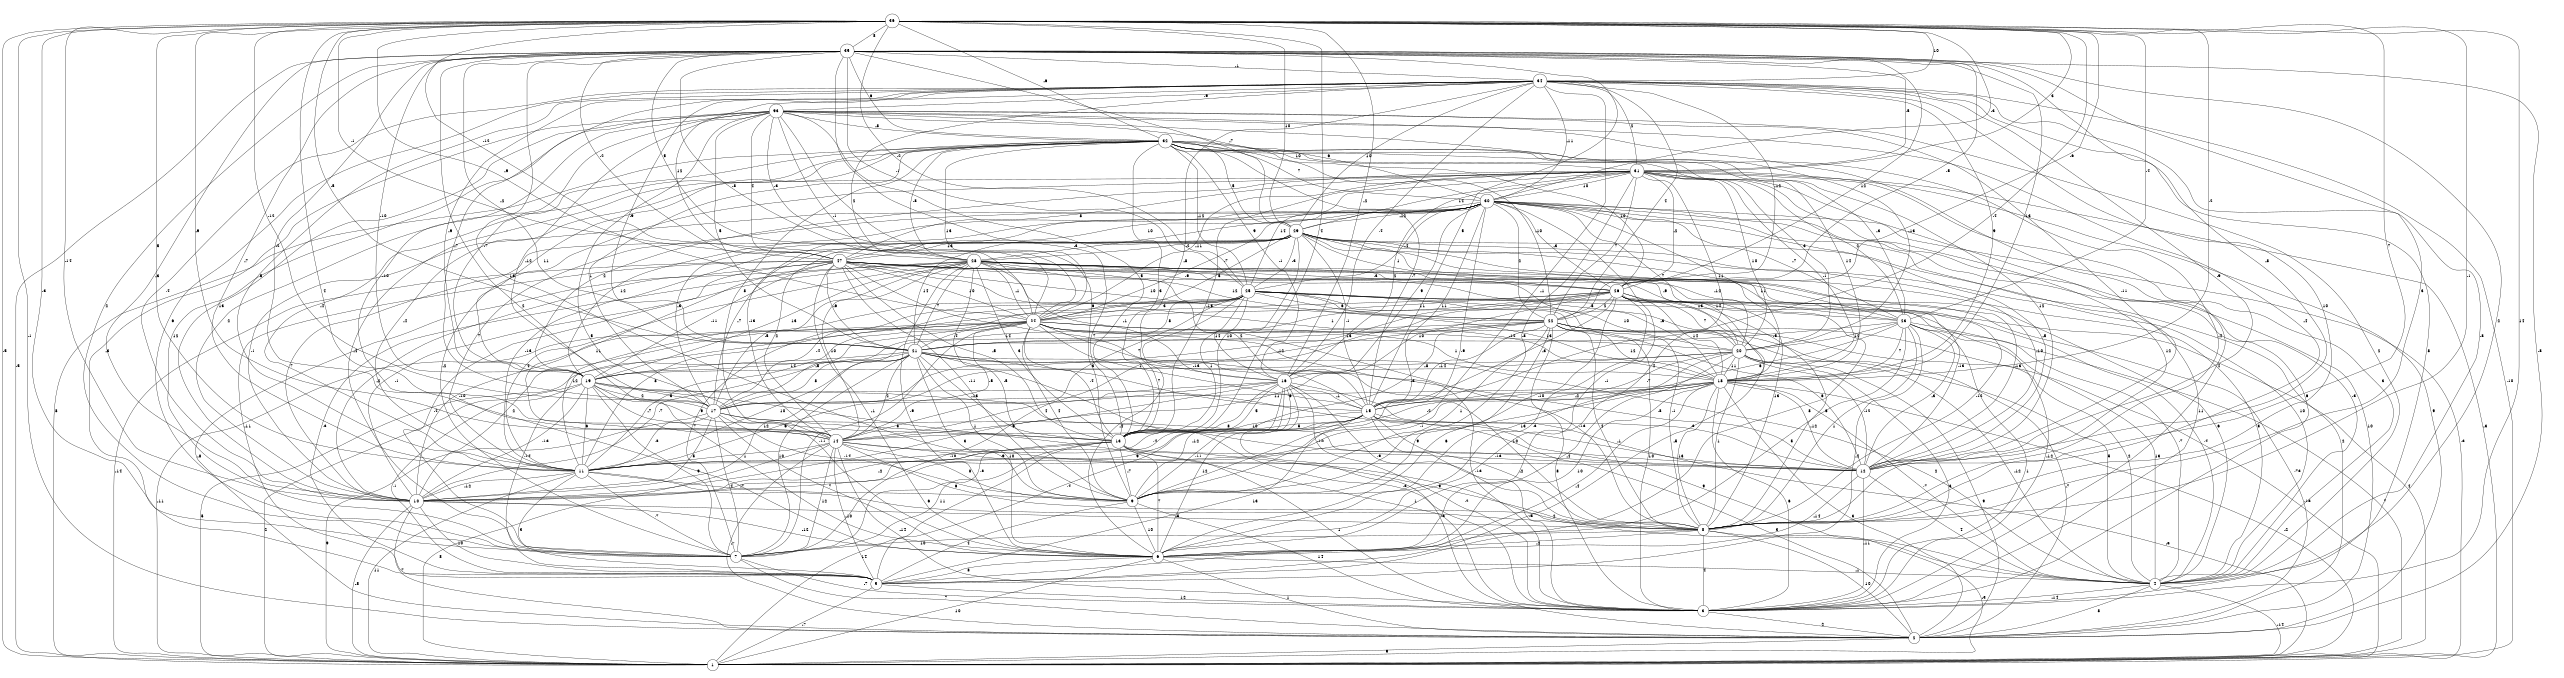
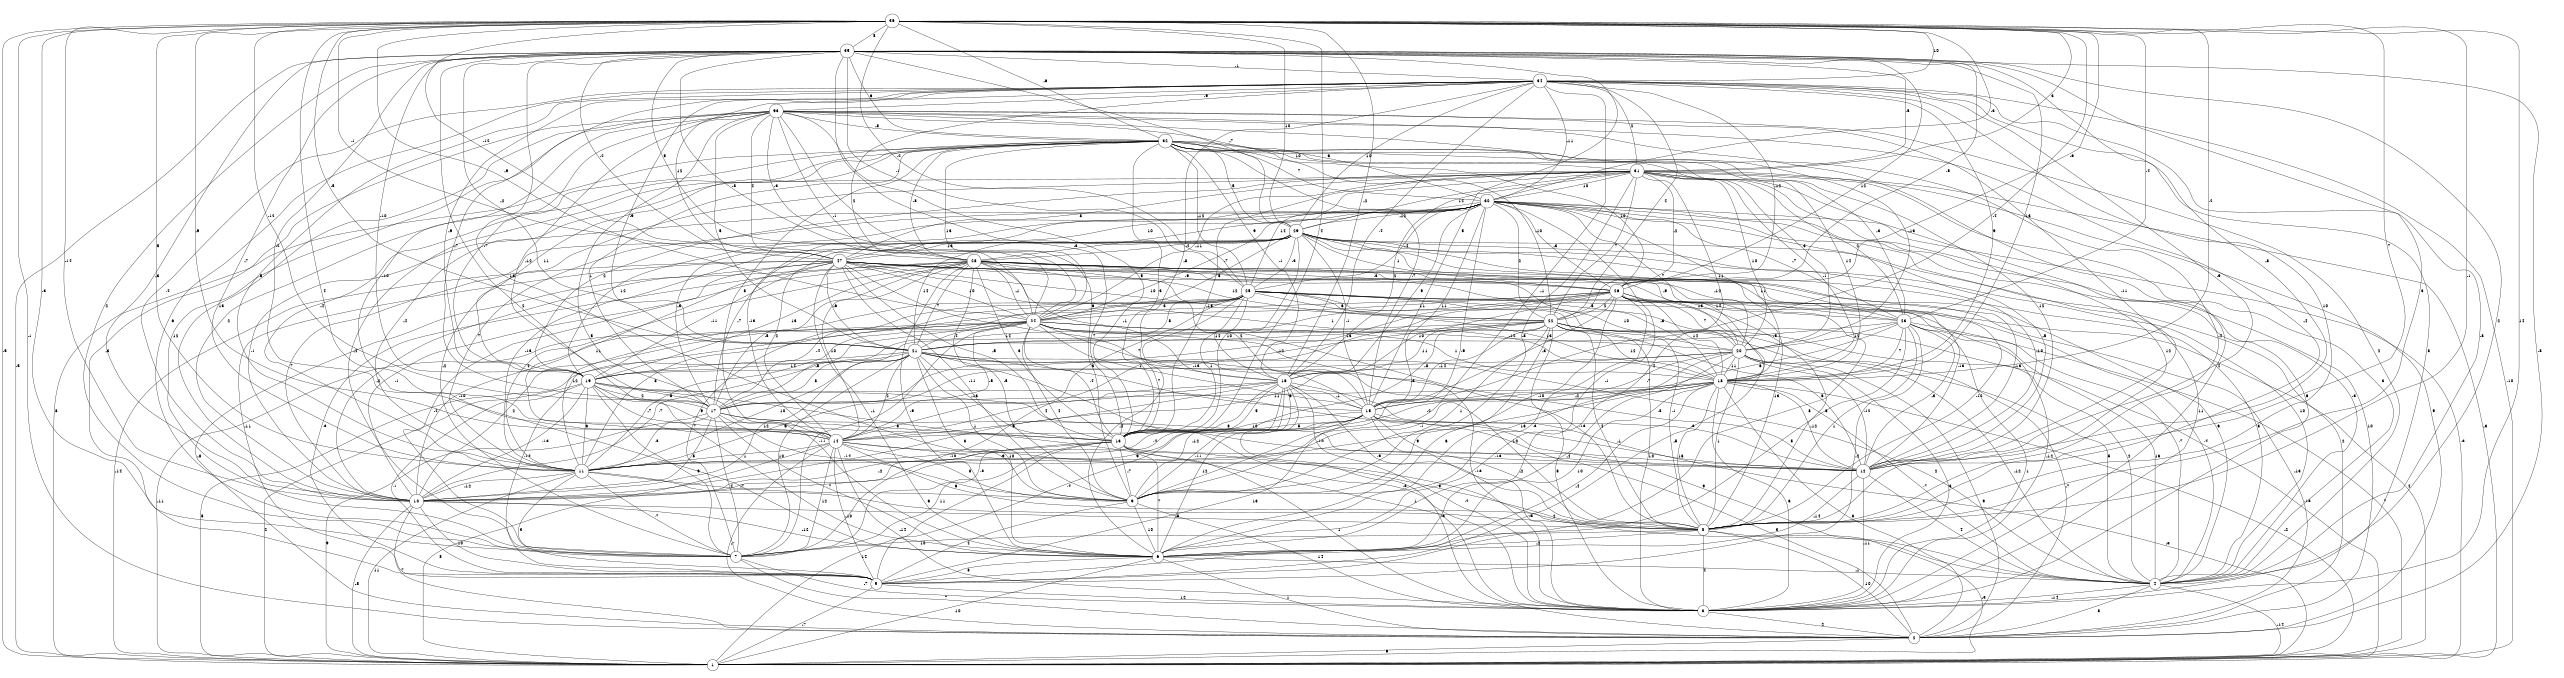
edge "22" -- "16": added, label "11"
edge "26" -- "2": label "-73" -> "-13"
